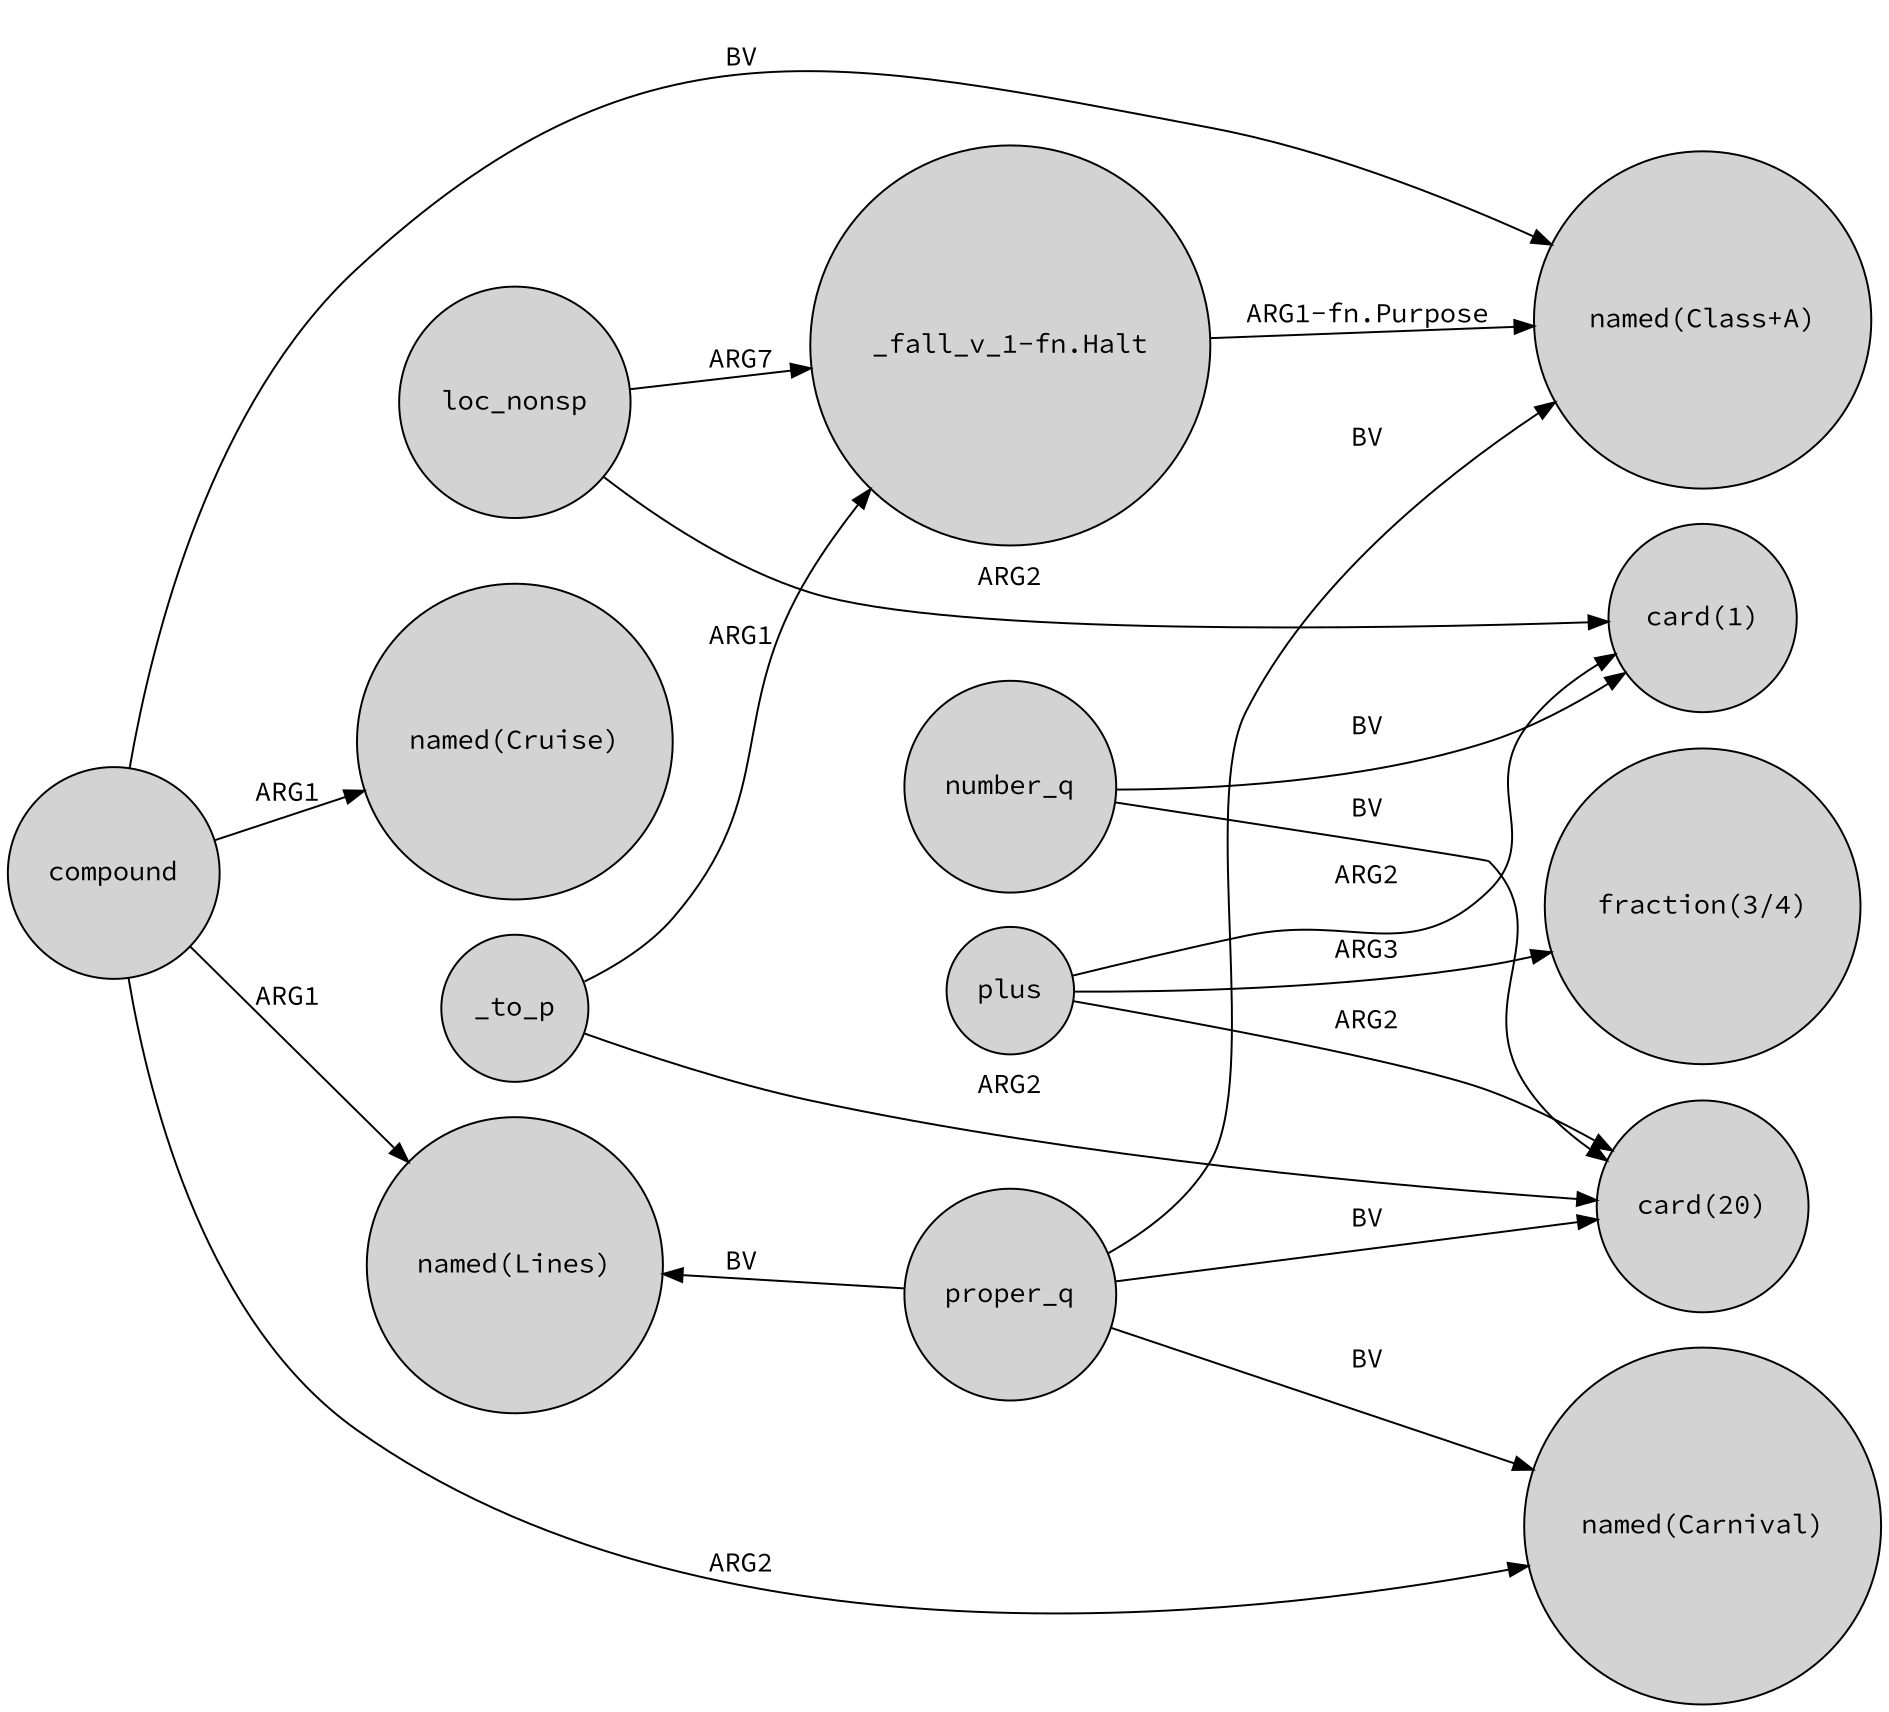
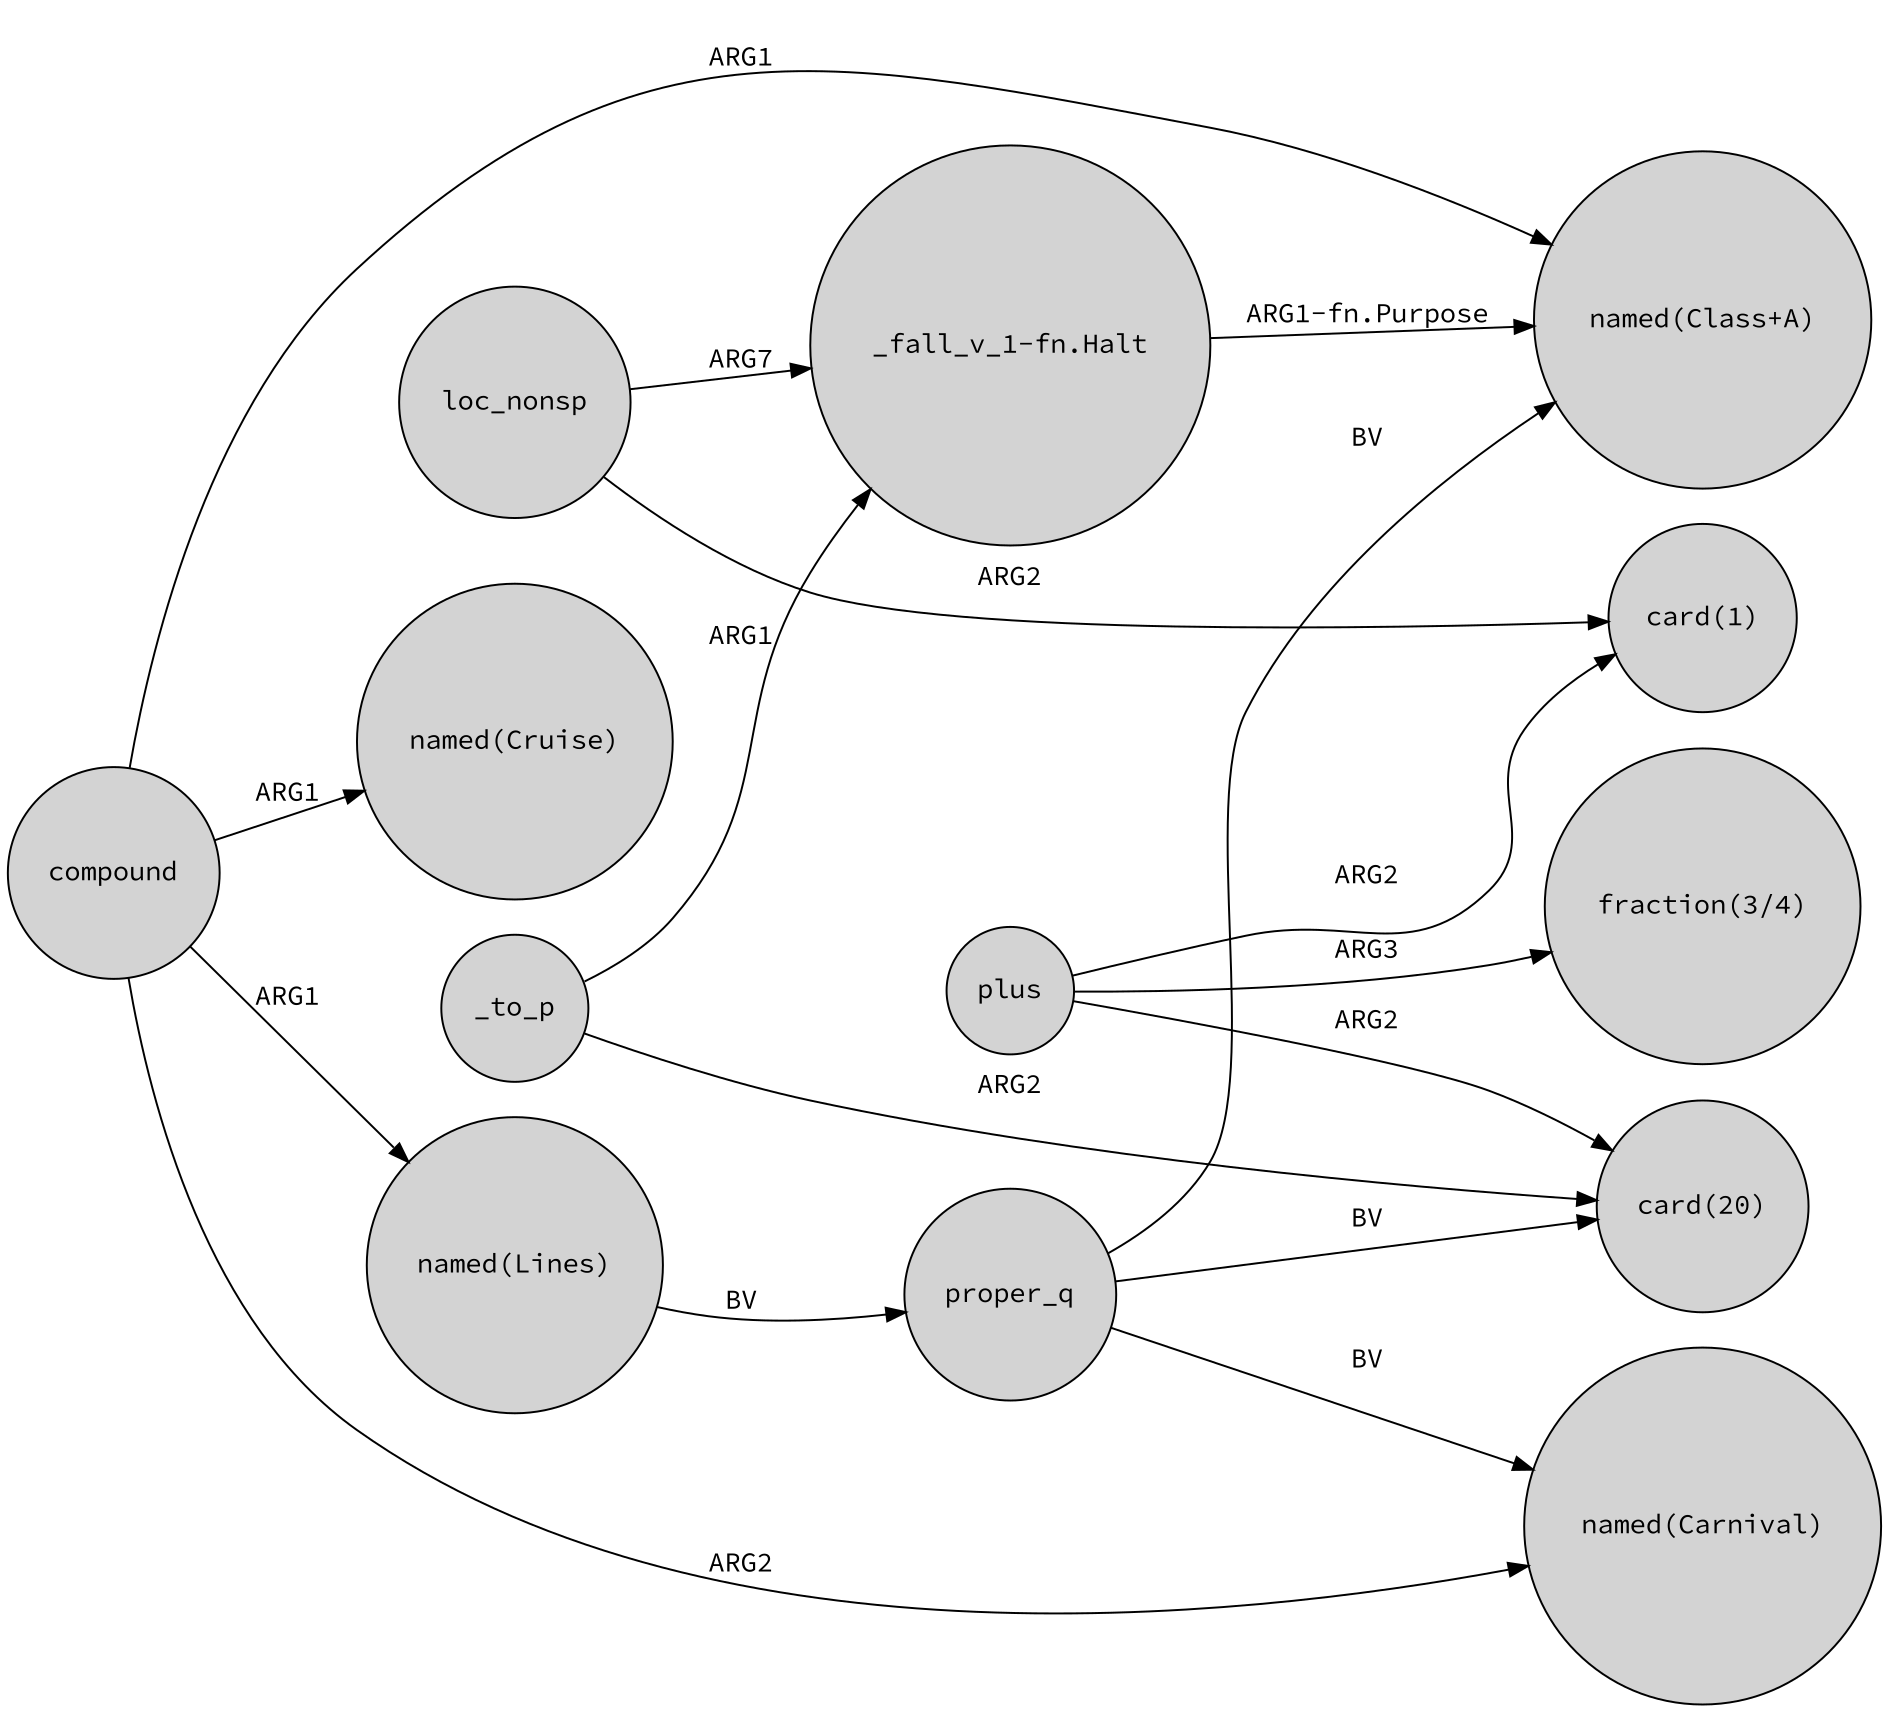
edge "compound" -> "named(Class+A)": label "BV" -> "ARG1"
node "number_q": removed
edge "proper_q" -> "named(Lines)": reversed
